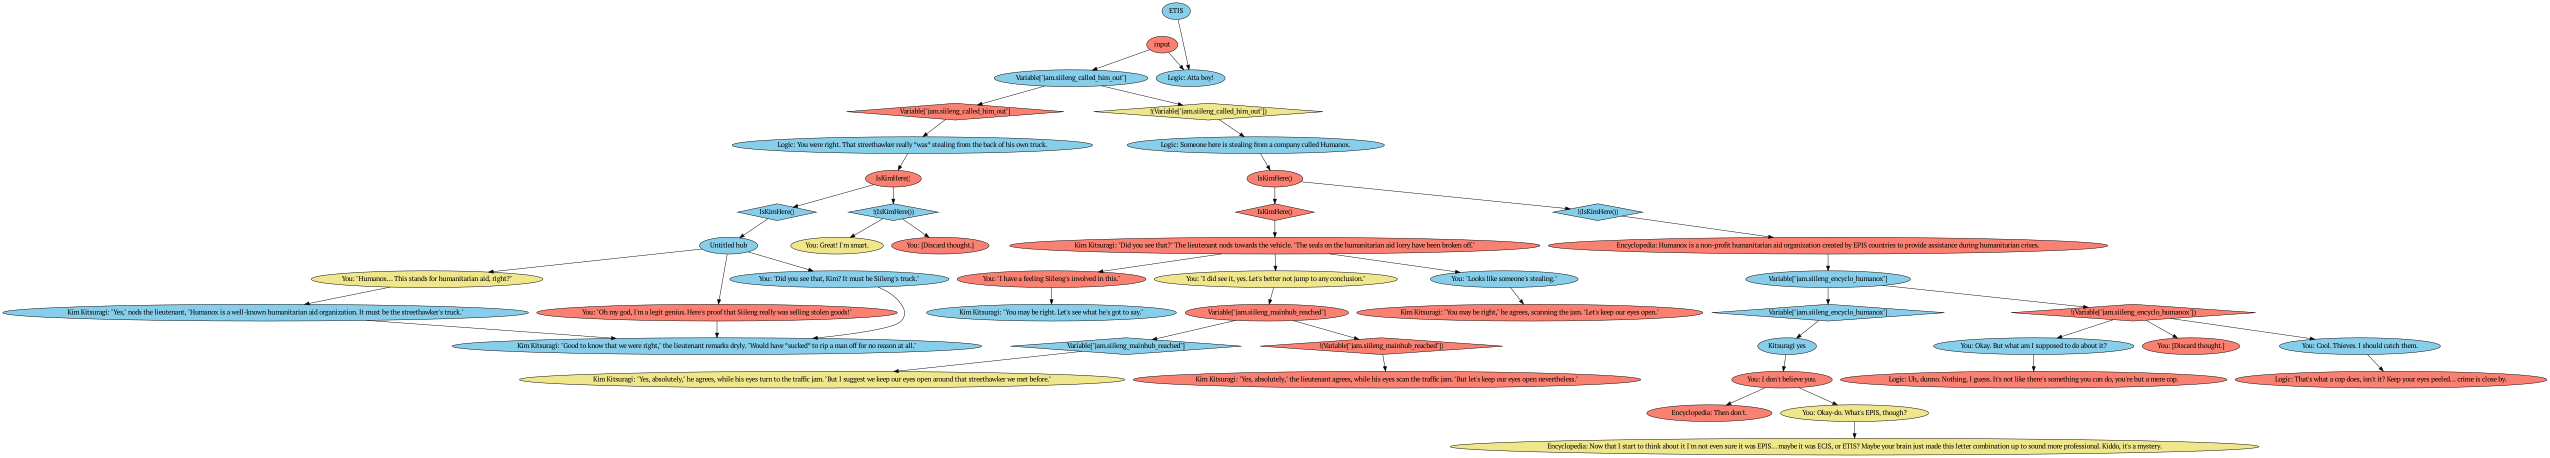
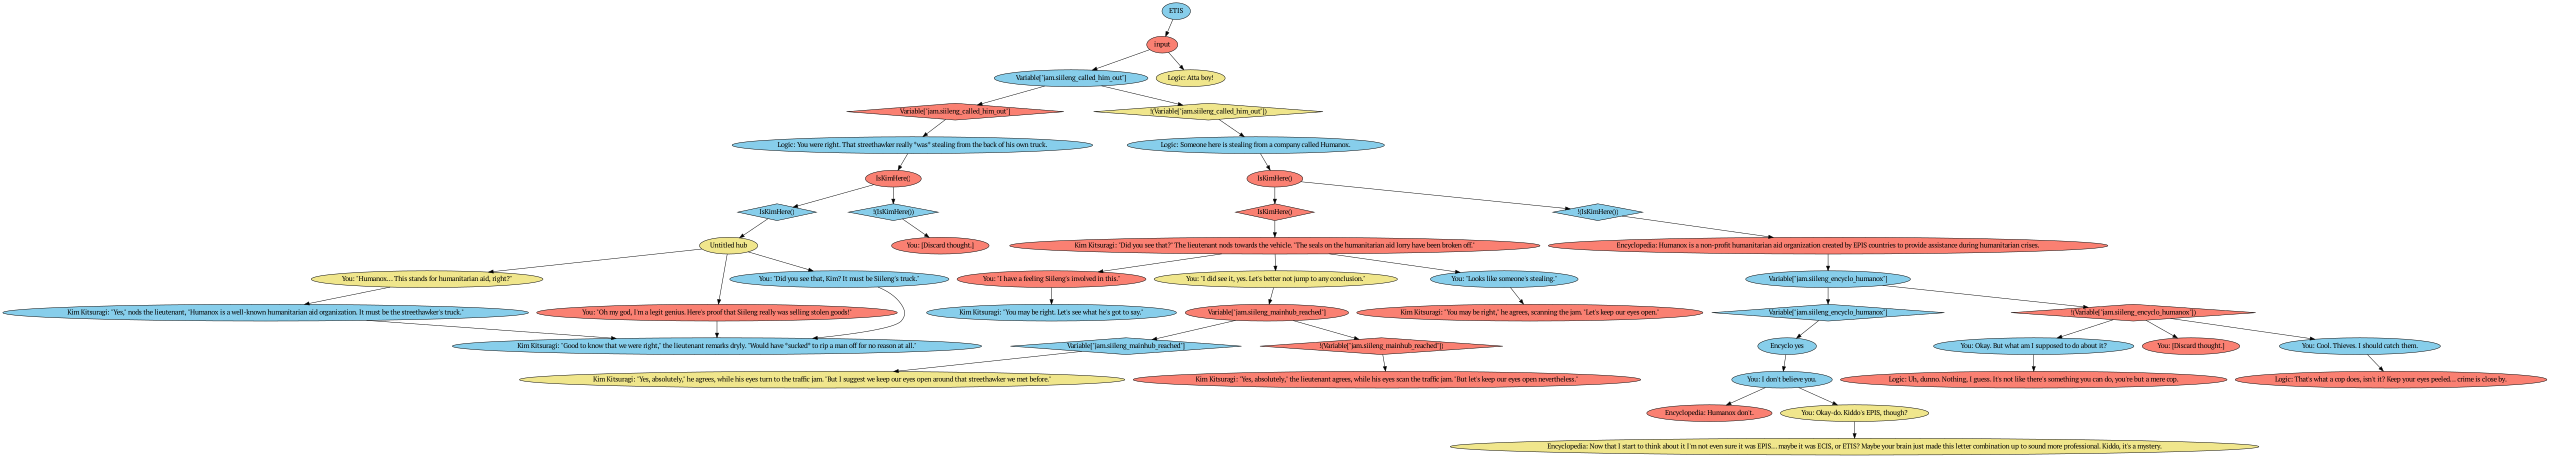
edge "ETIS" -> "Logic: Atta boy!": now "ETIS" -> "input"
node "Logic: Atta boy!": fillcolor skyblue -> khaki
node "Untitled hub": fillcolor skyblue -> khaki
node "You: Great! I'm smart.": removed
node "Kitsuragi yes": label "Kitsuragi yes" -> "Encyclo yes"
node "You: I don't believe you.": fillcolor salmon -> skyblue
node "Encyclopedia: Then don't.": label "Encyclopedia: Then don't." -> "Encyclopedia: Humanox don't."
node "You: Okay-do. What's EPIS, though?": label "You: Okay-do. What's EPIS, though?" -> "You: Okay-do. Kiddo's EPIS, though?"
